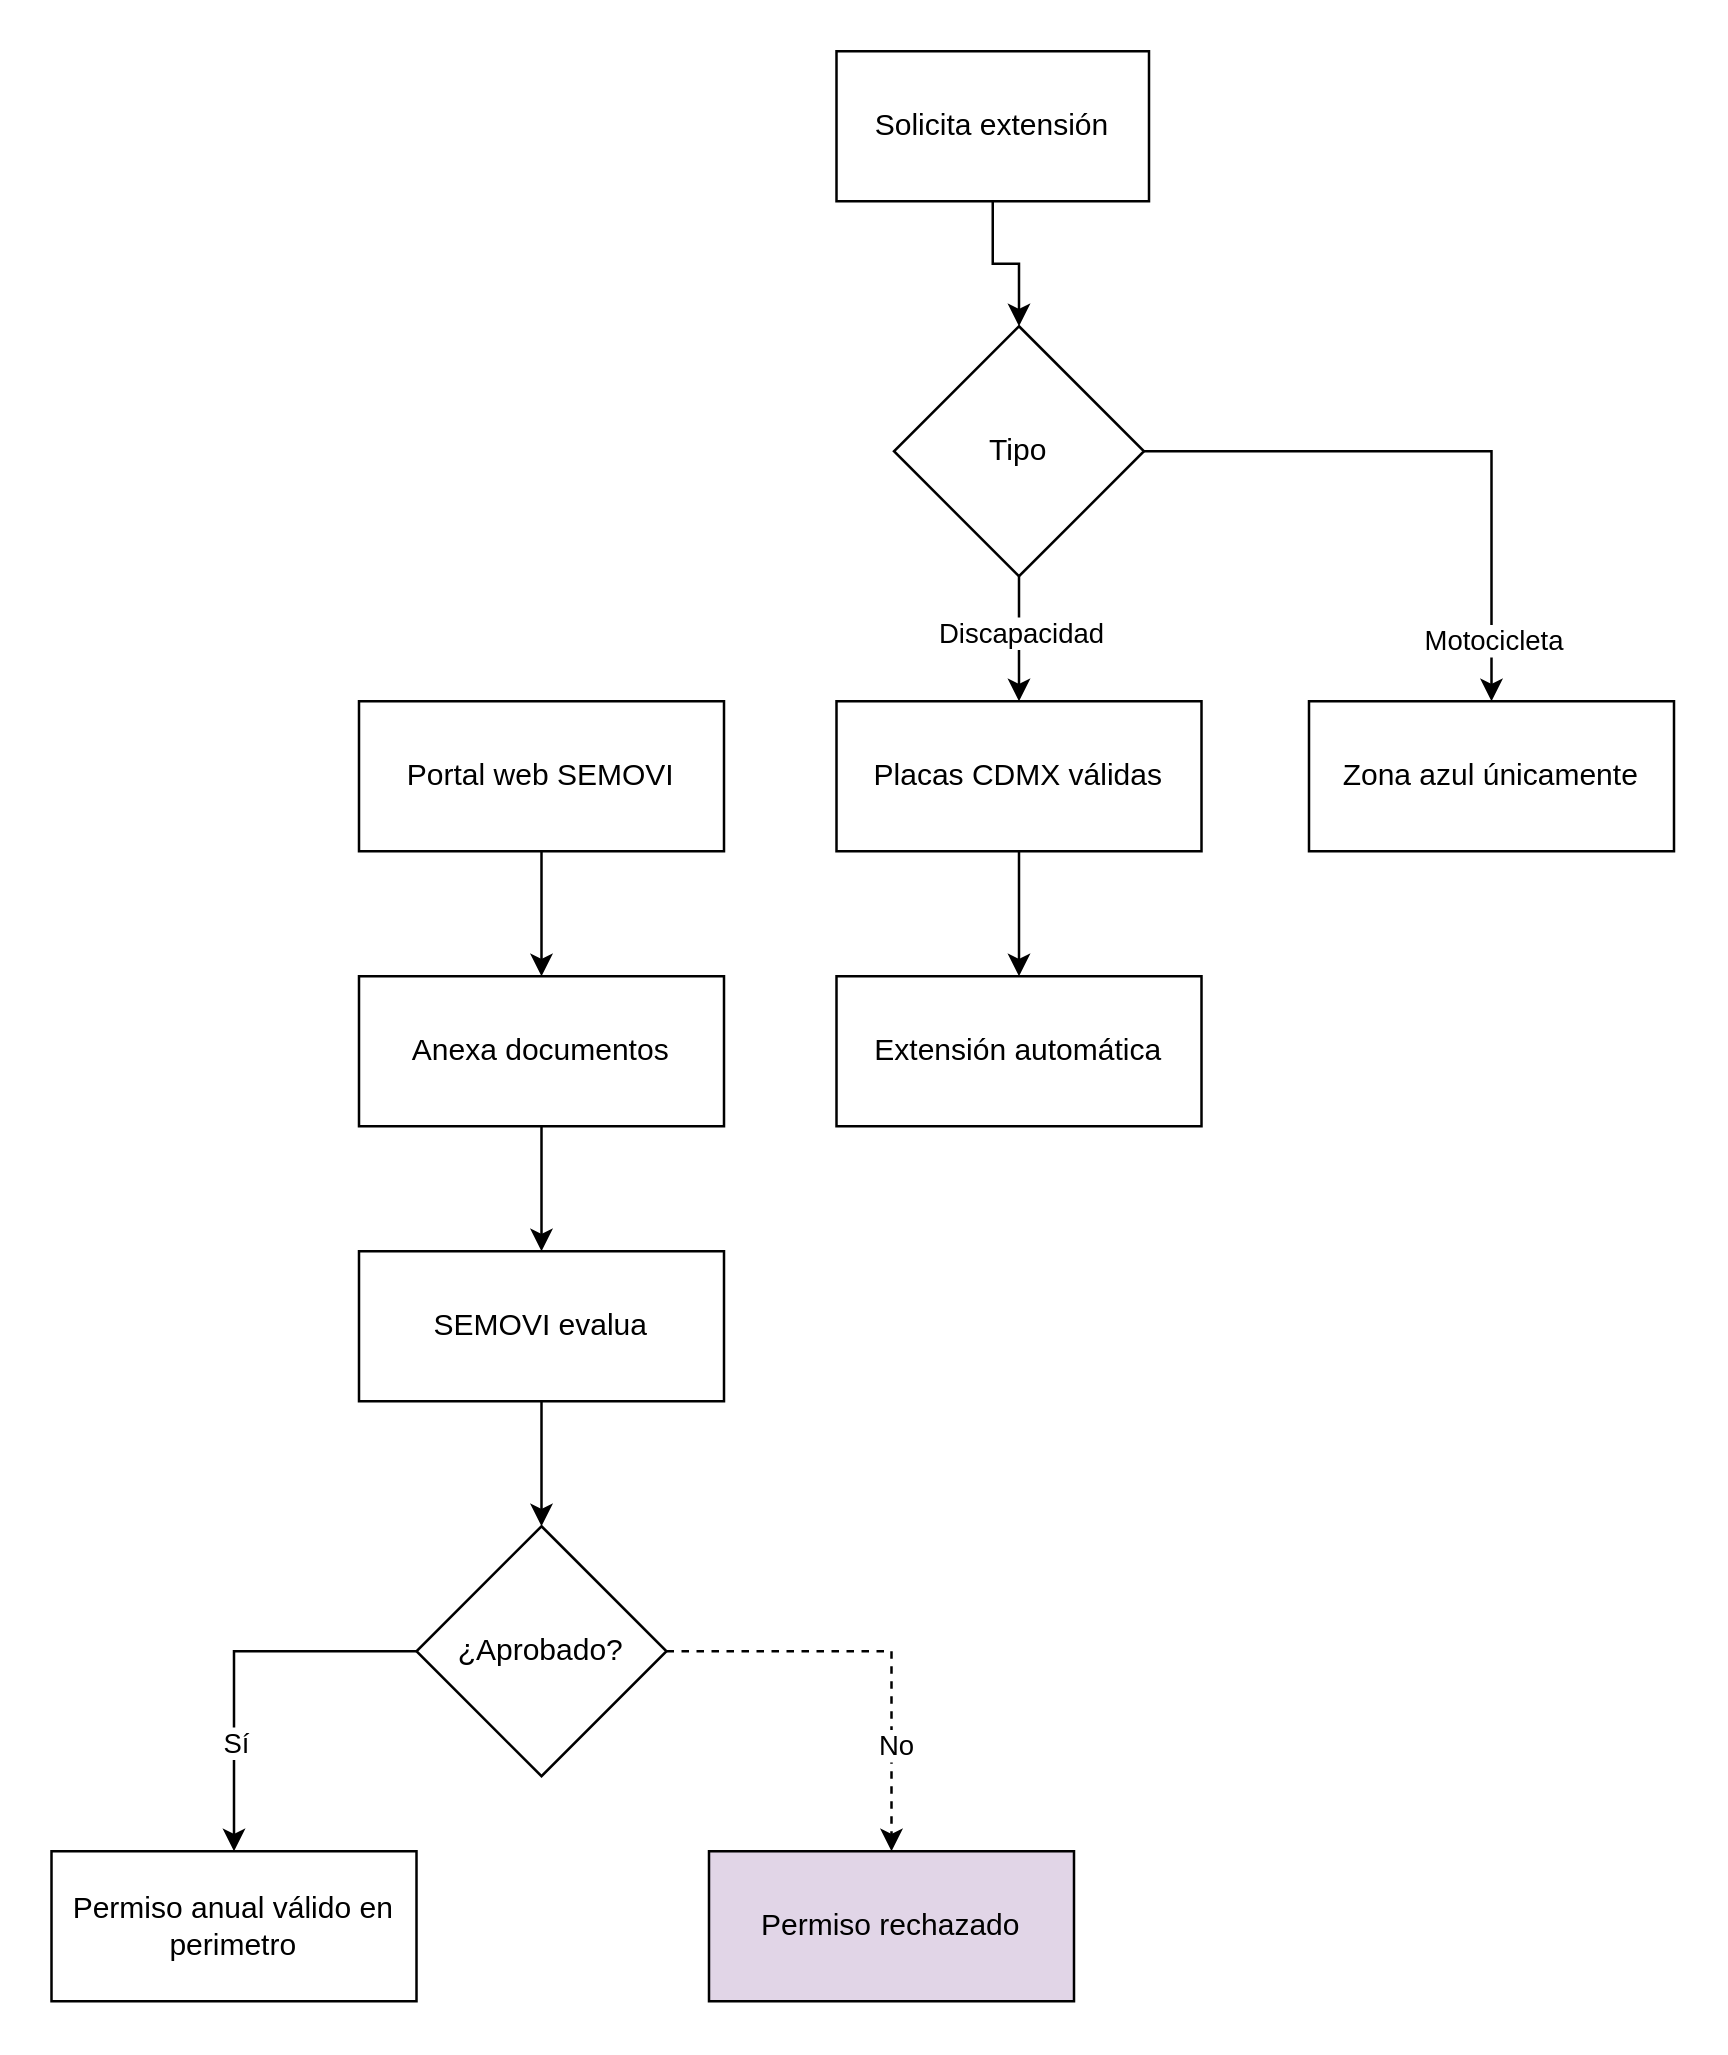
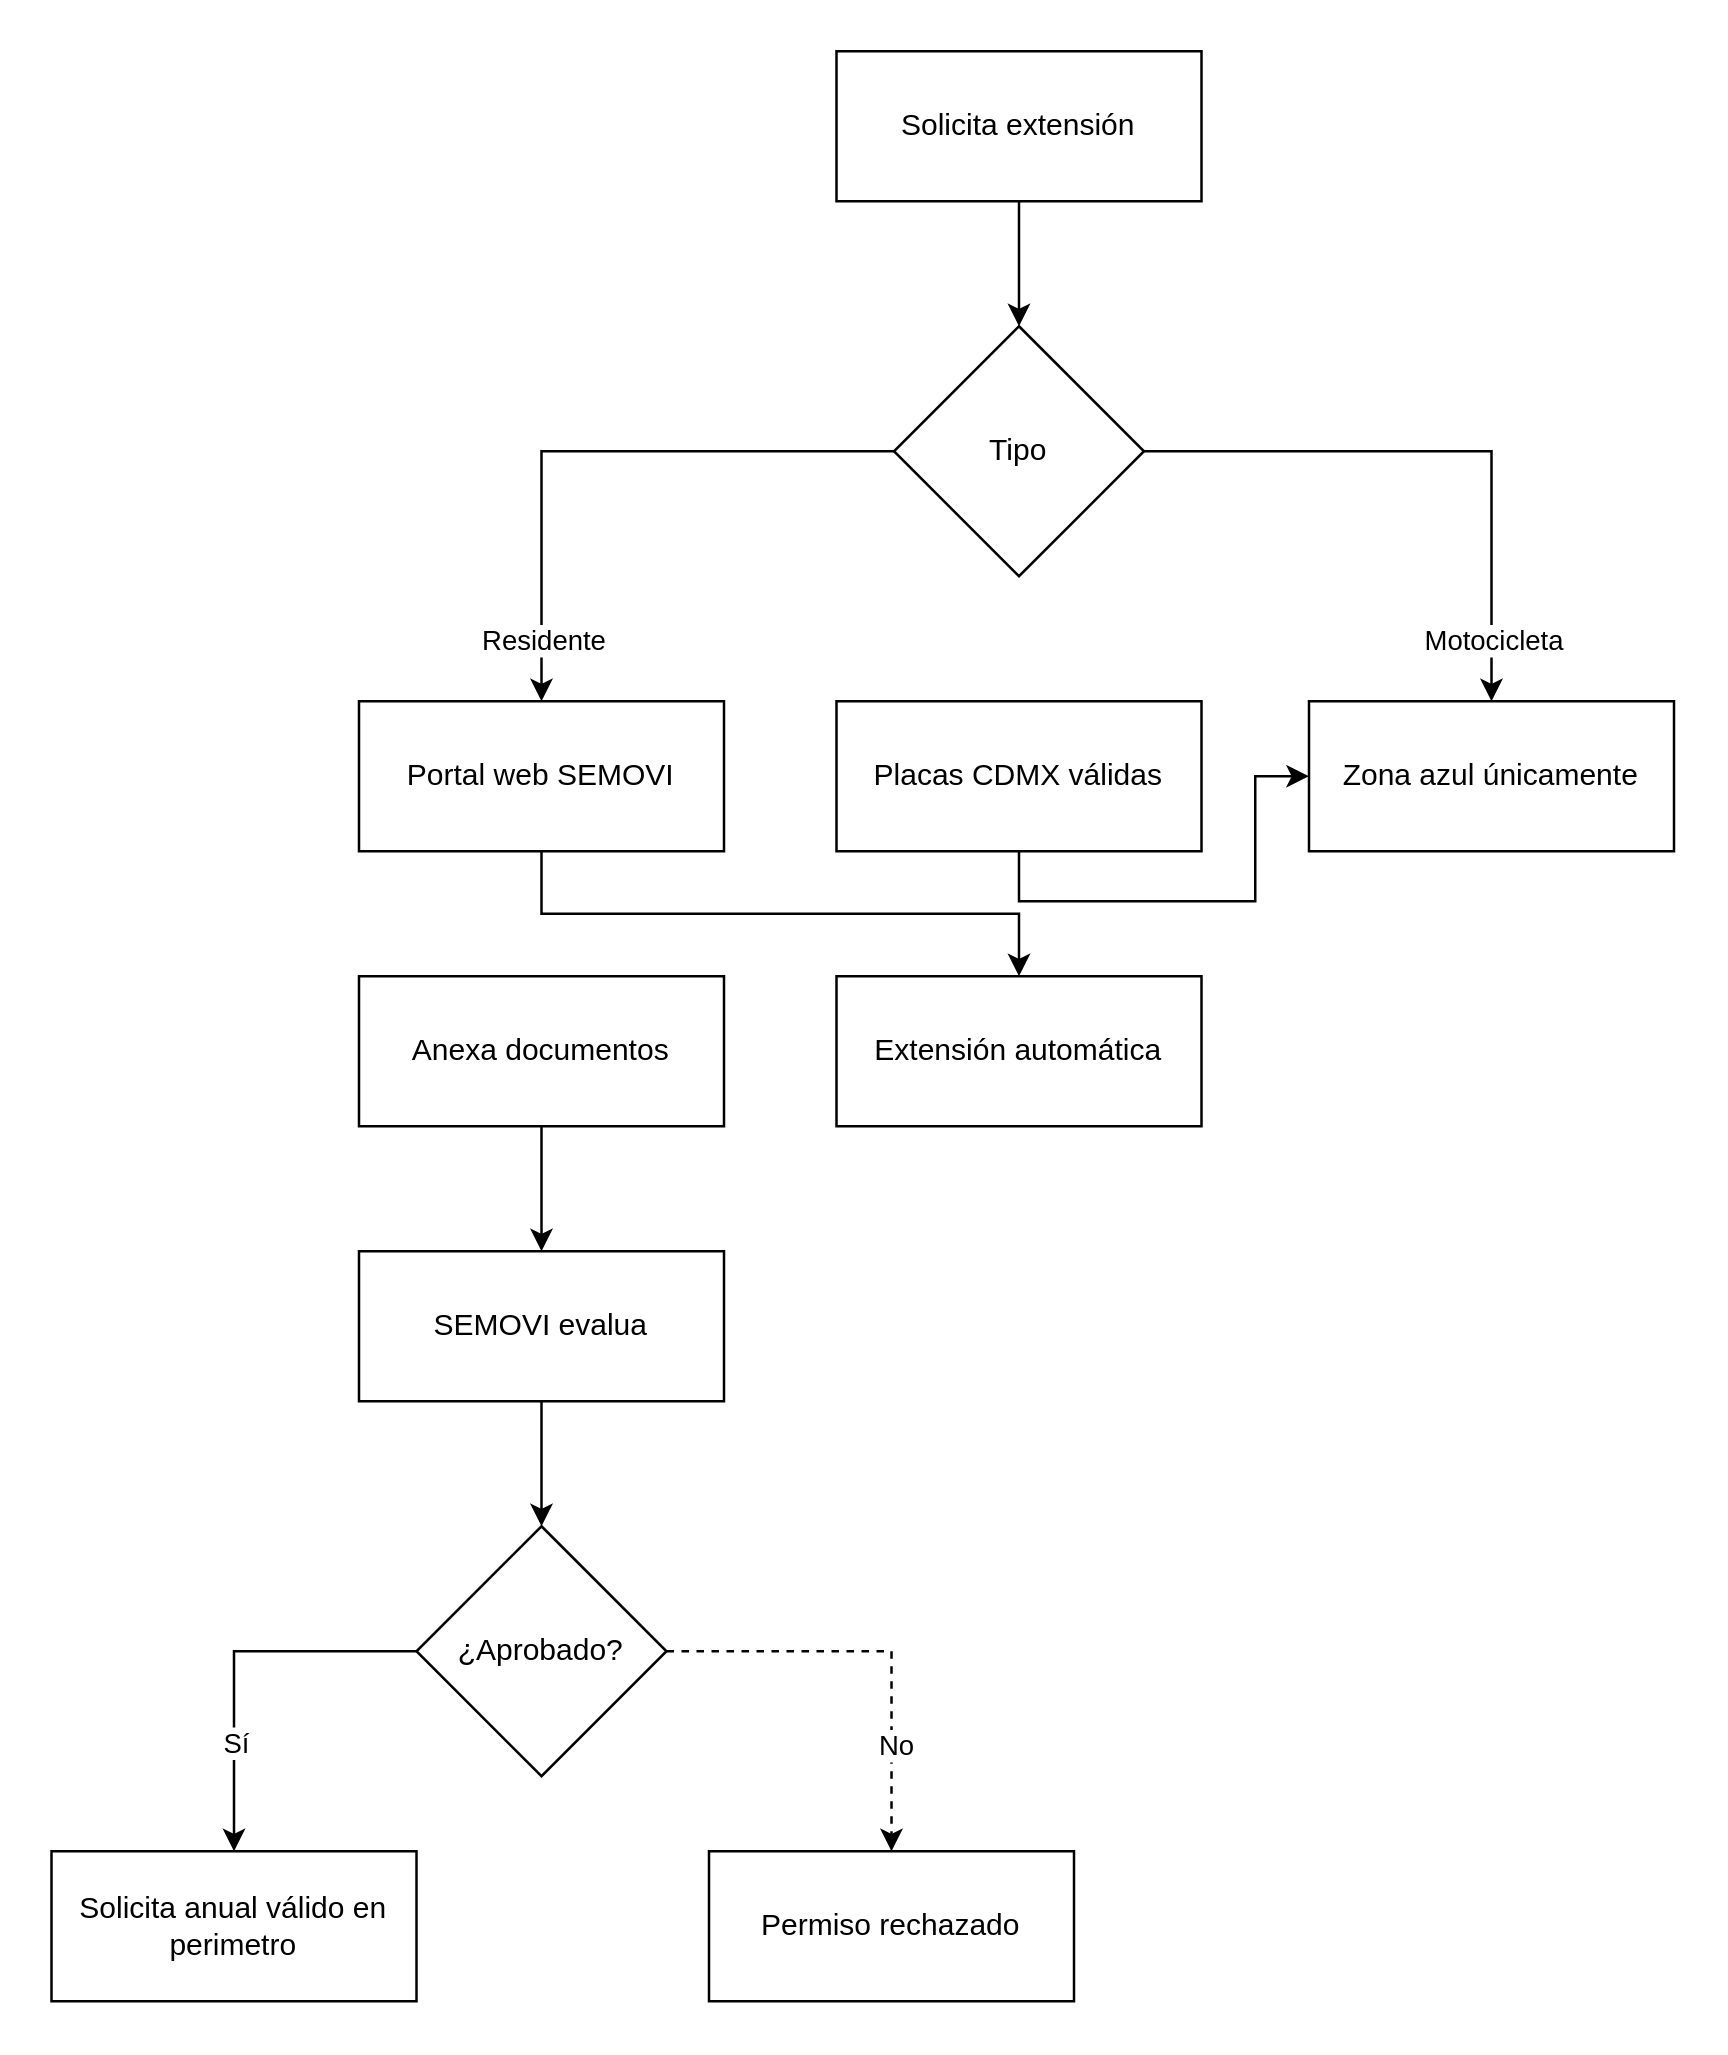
node "Solicita extensión": size 313x150 -> 365x150
edge "Tipo" -> "Portal web SEMOVI": added, label "Residente"
edge "Tipo" -> "Placas CDMX válidas": removed, label "Discapacidad"
edge "Placas CDMX válidas" -> "Extensión automática": now "Placas CDMX válidas" -> "Zona azul únicamente"
edge "Portal web SEMOVI" -> "Anexa documentos": now "Portal web SEMOVI" -> "Extensión automática"
node "Permiso anual válido en perimetro": label "Permiso anual válido en perimetro" -> "Solicita anual válido en perimetro"
node "Permiso rechazado": fillcolor #e1d5e7 -> #ffffff
